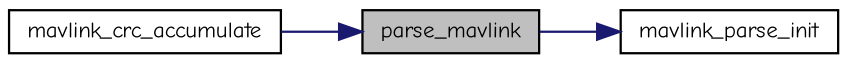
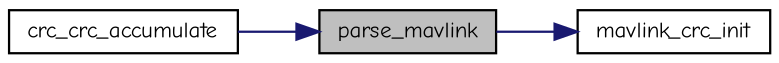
node "mavlink_crc_accumulate": label "mavlink_crc_accumulate" -> "crc_crc_accumulate"
node "mavlink_parse_init": label "mavlink_parse_init" -> "mavlink_crc_init"
